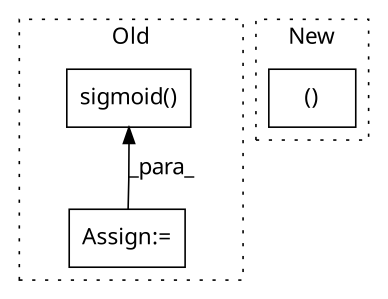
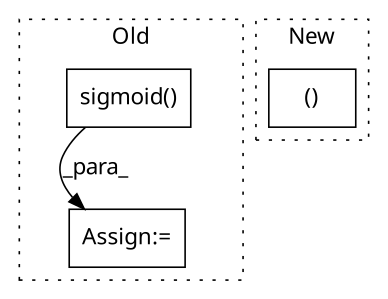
edge "Assign:=" -> "sigmoid()": reversed
